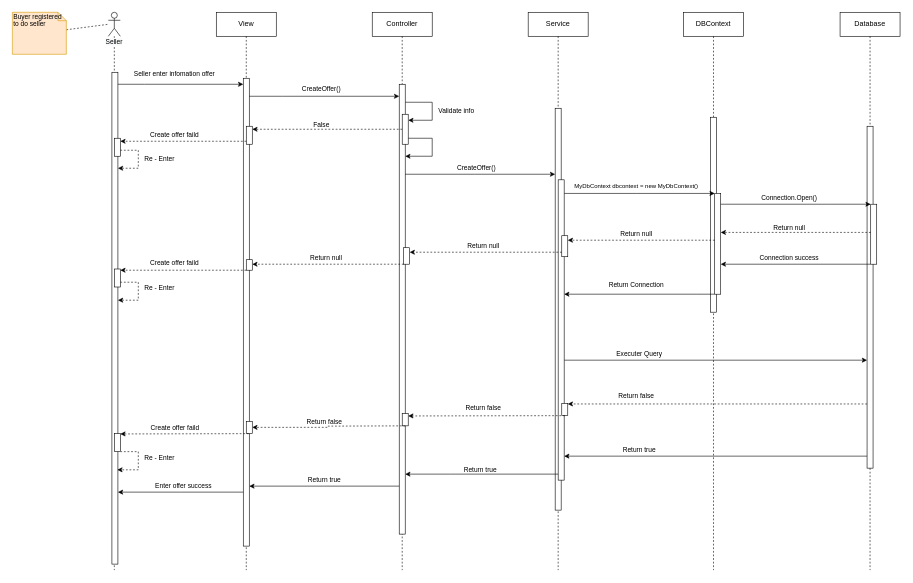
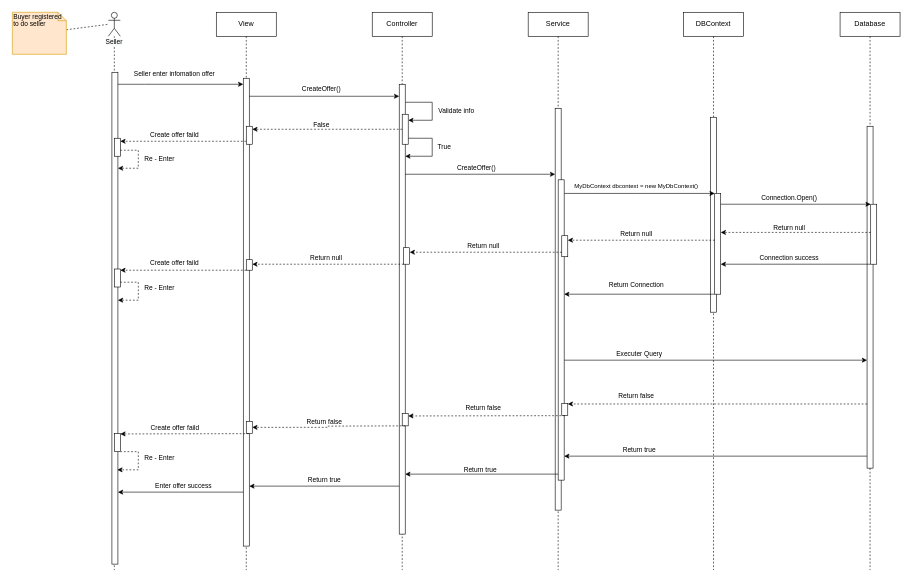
node "True": added
